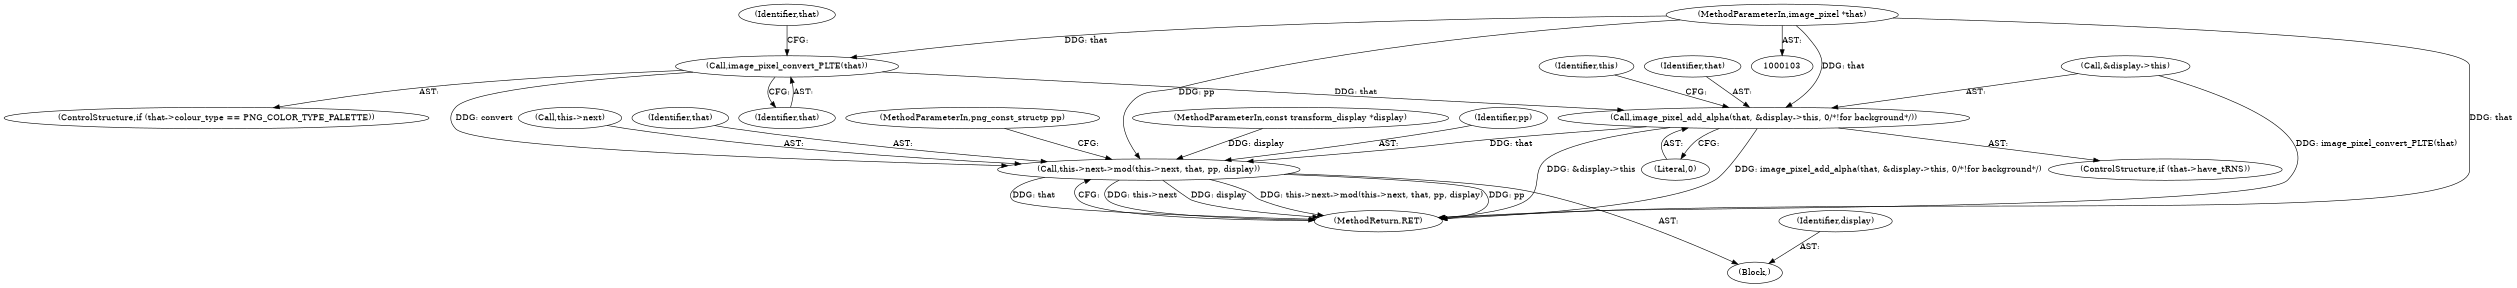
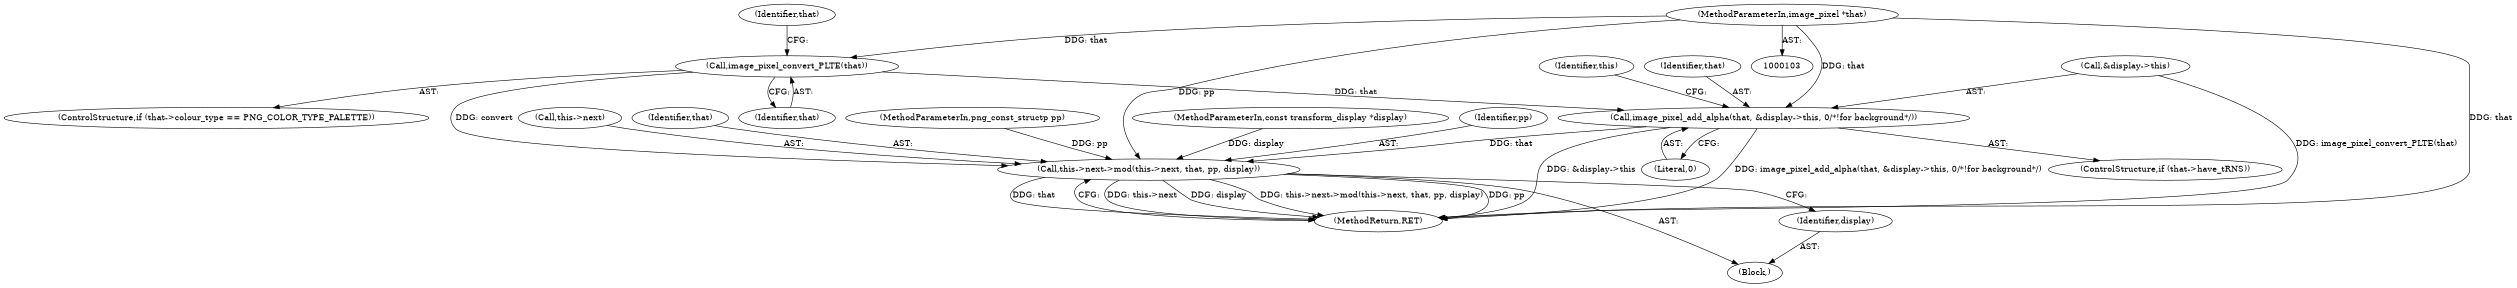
edge "(MethodParameterIn,png_const_structp pp)" -> "(Call,this->next->mod(this->next, that, pp, display))": label "CFG: " -> "DDG: pp"
edge "(Call,this->next->mod(this->next, that, pp, display))" -> "(Identifier,display)": added, label "CFG:"
